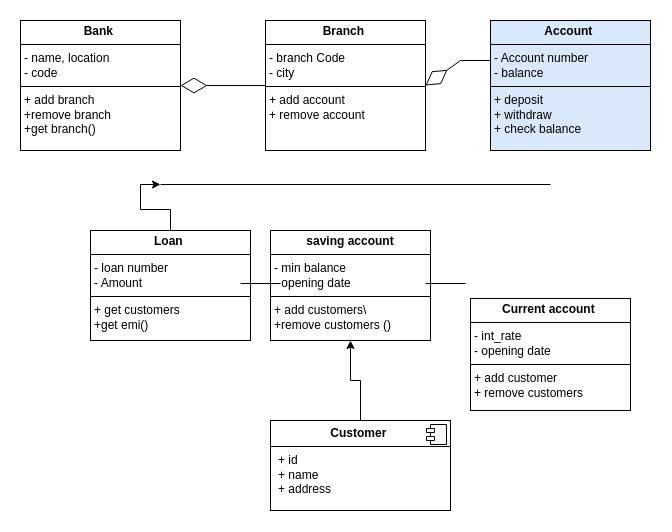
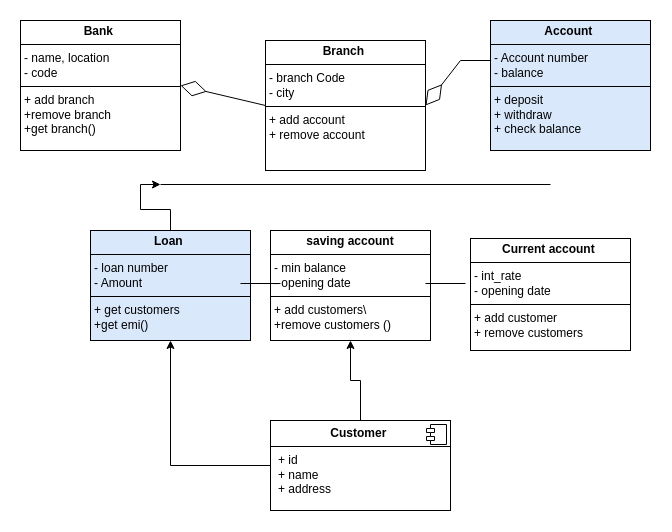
node "Branch - branch Code - city + add account + remove account": moved (346, 86) -> (346, 106)
node "Loan - loan number - Amount + get customers +get emi()": fillcolor #ffffff -> #dae8fc
node "Current account - int_rate - opening date + add customer + remove customers": moved (551, 355) -> (551, 295)
edge "Customer + id + name + address" -> "Loan - loan number - Amount + get customers +get emi()": added
